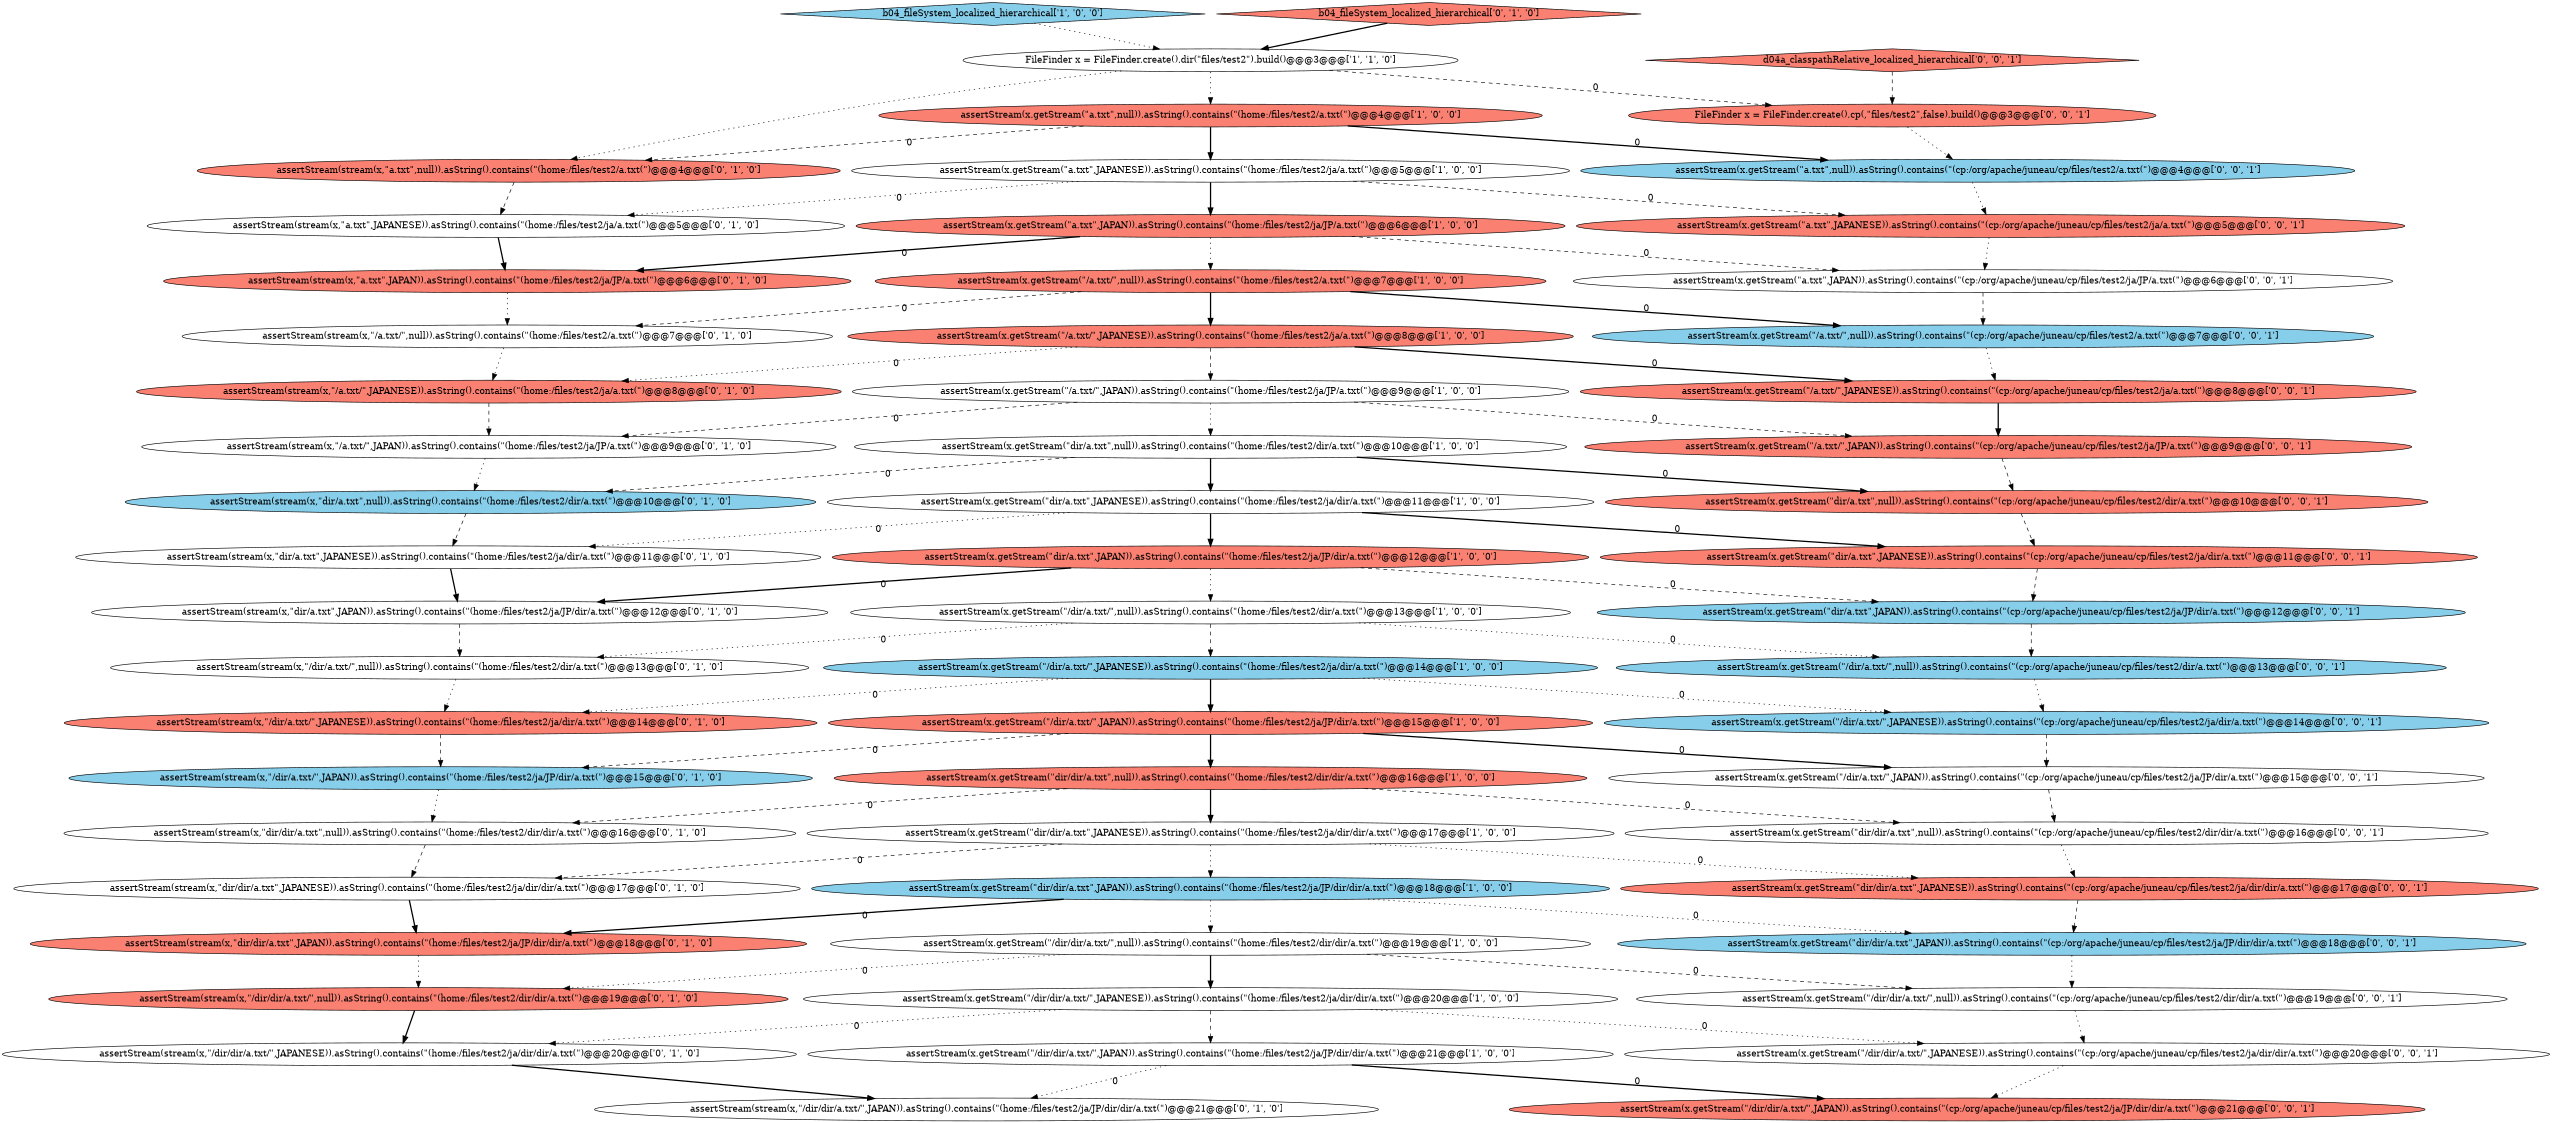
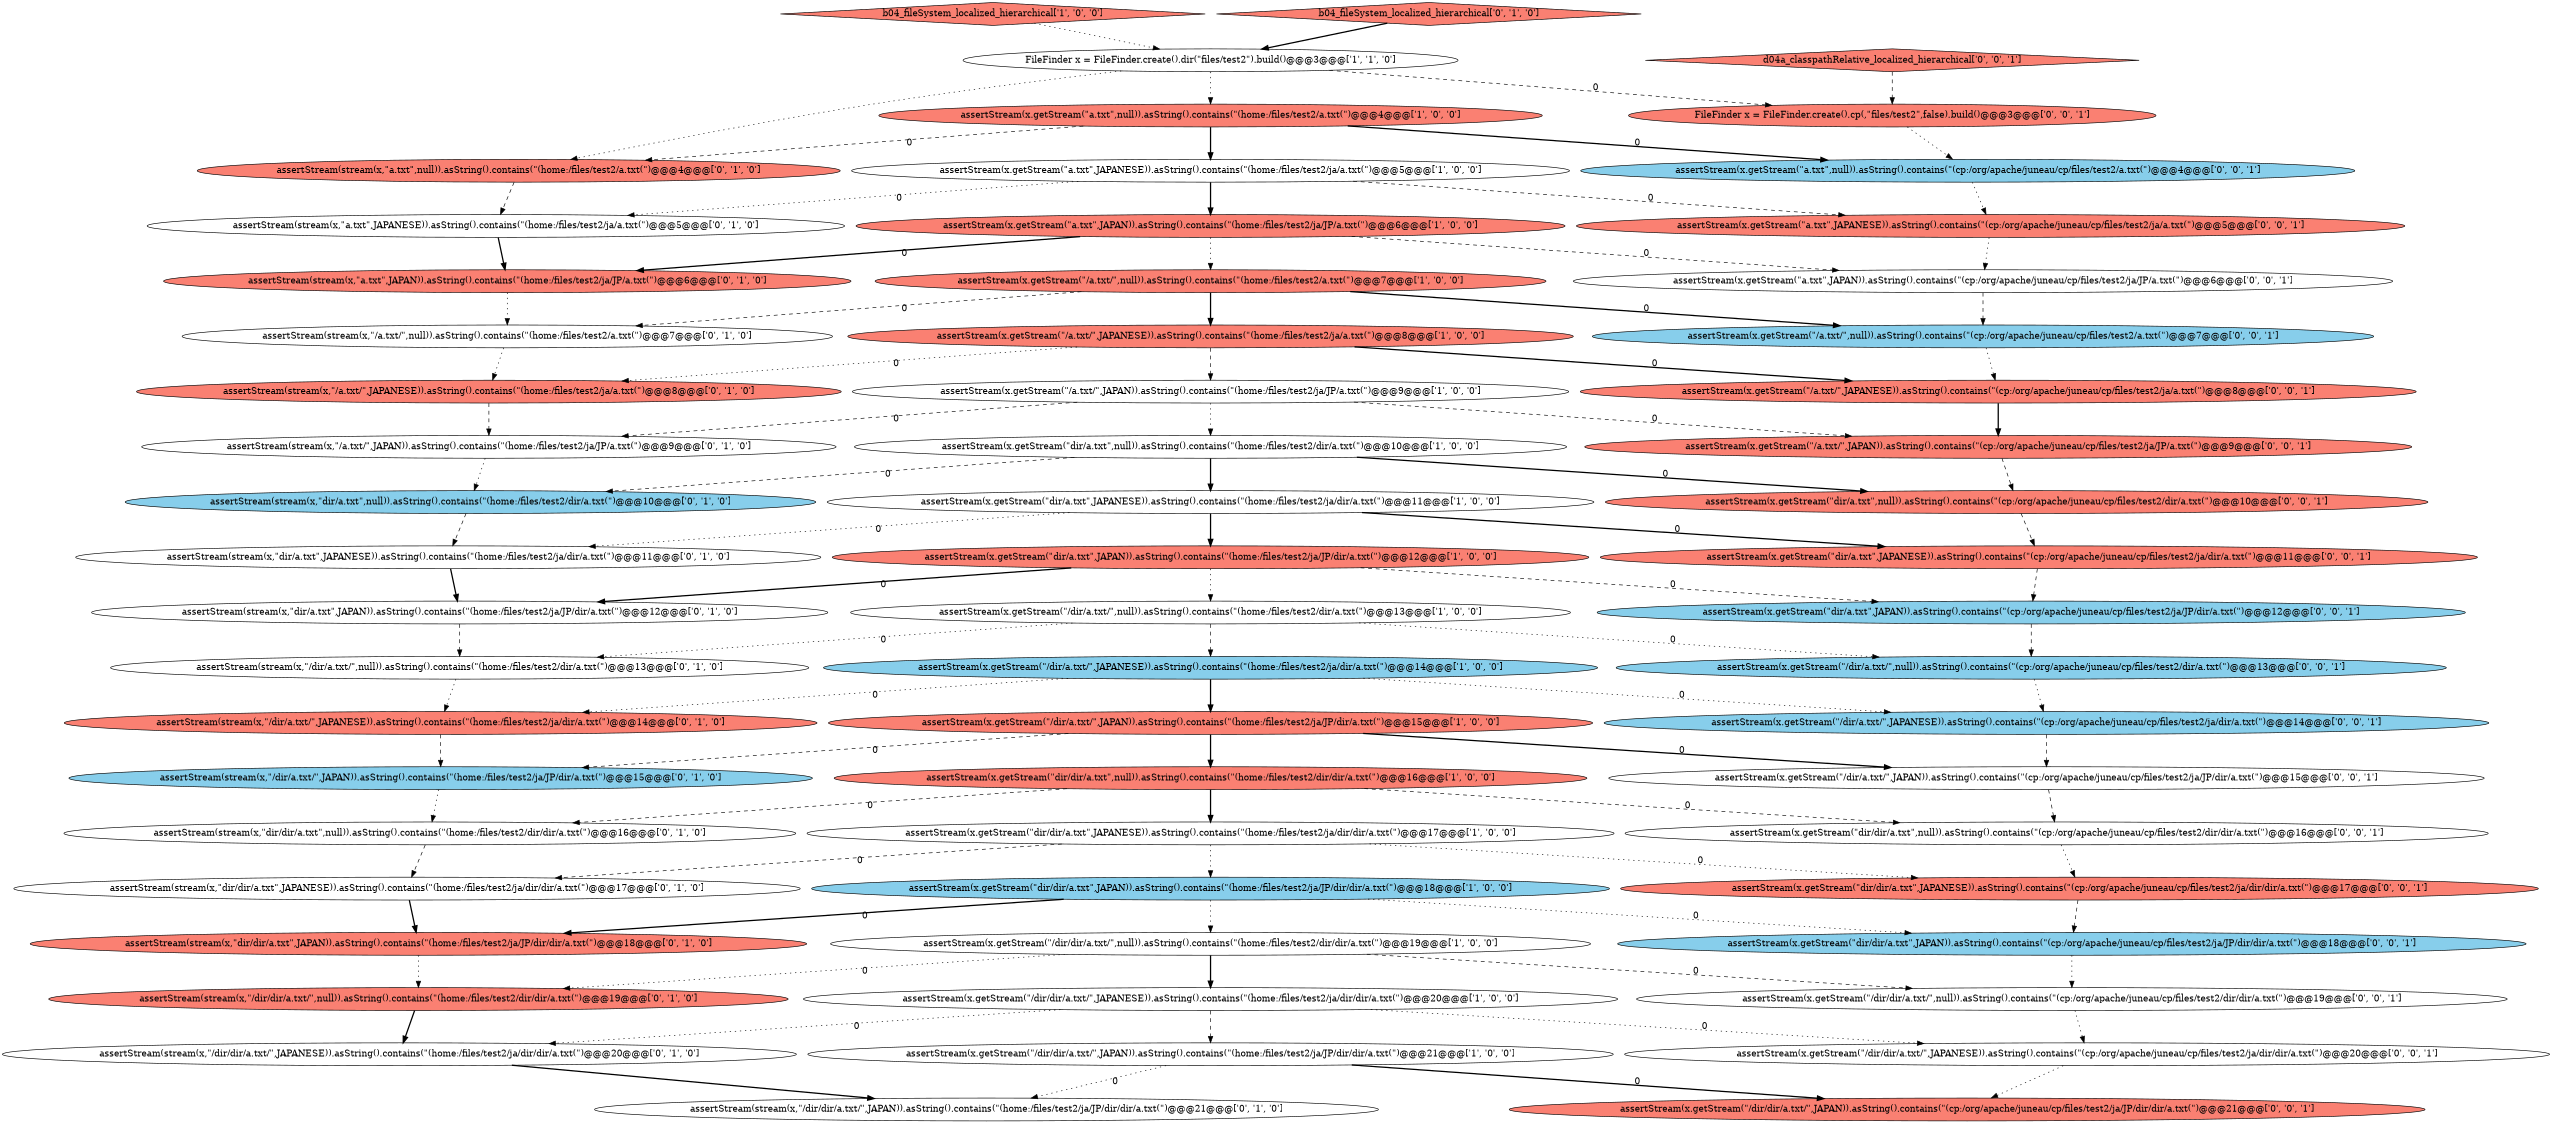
node "b04_fileSystem_localized_hierarchical['1', '0', '0']": fillcolor skyblue -> salmon
